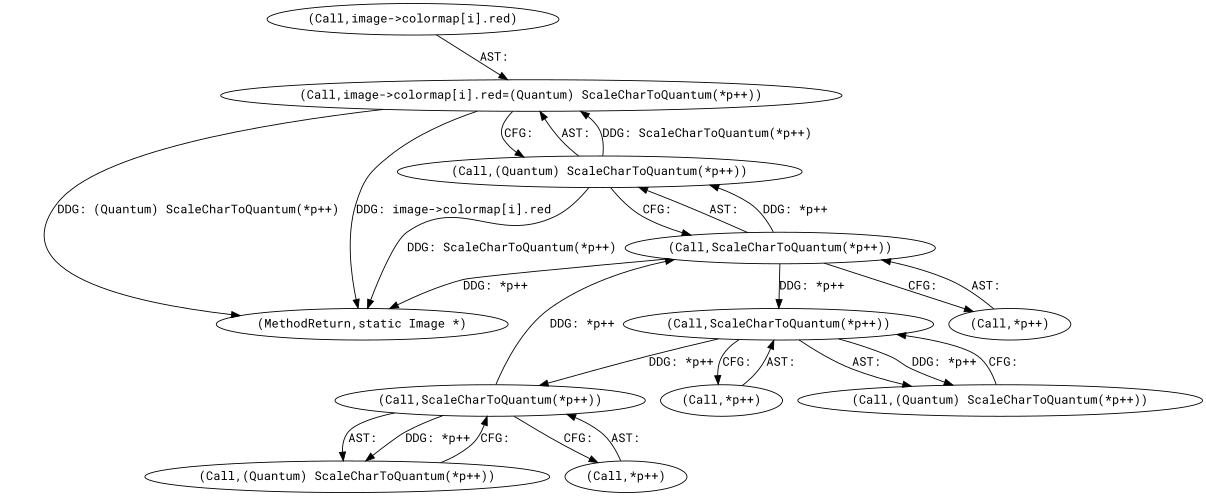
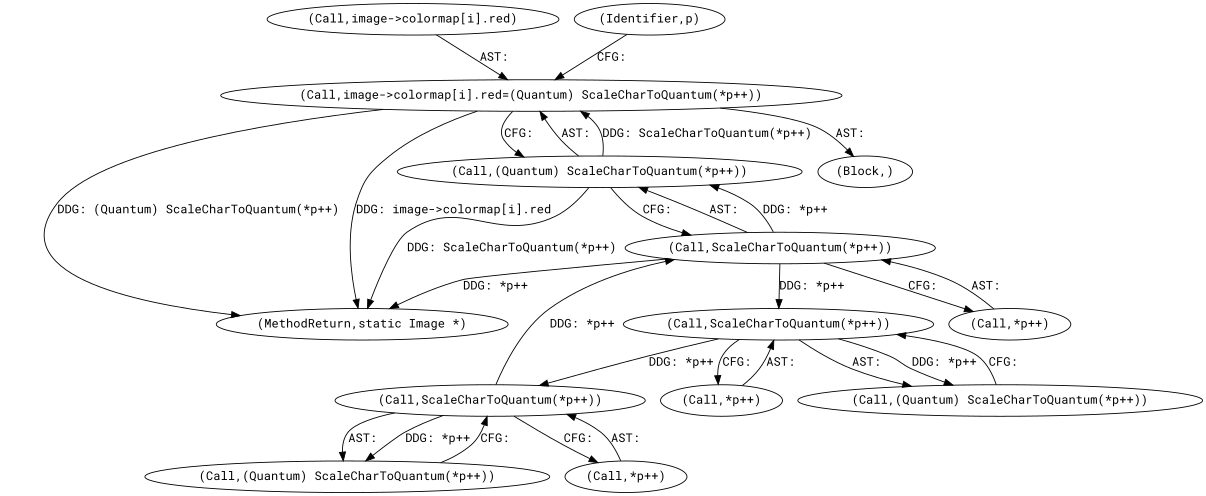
node "(Identifier,p)": added
node "(Block,)": added
